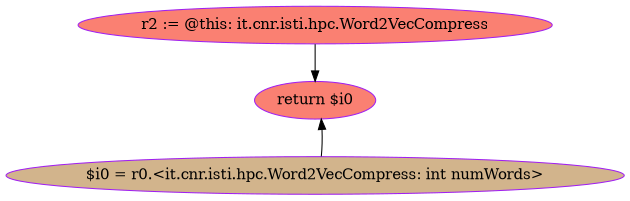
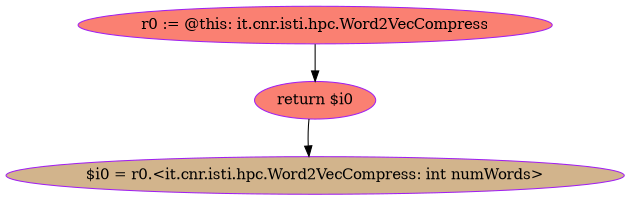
node "r2 := @this: it.cnr.isti.hpc.Word2VecCompress": label "r2 := @this: it.cnr.isti.hpc.Word2VecCompress" -> "r0 := @this: it.cnr.isti.hpc.Word2VecCompress"
edge "$i0 = r0.<it.cnr.isti.hpc.Word2VecCompress: int numWords>" -> "return $i0": reversed
